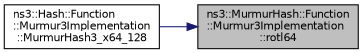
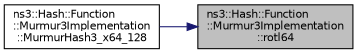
node "ns3::MurmurHash::Function ::Murmur3Implementation ::rotl64": label "ns3::MurmurHash::Function ::Murmur3Implementation ::rotl64" -> "ns3::Hash::Function ::Murmur3Implementation ::rotl64"
